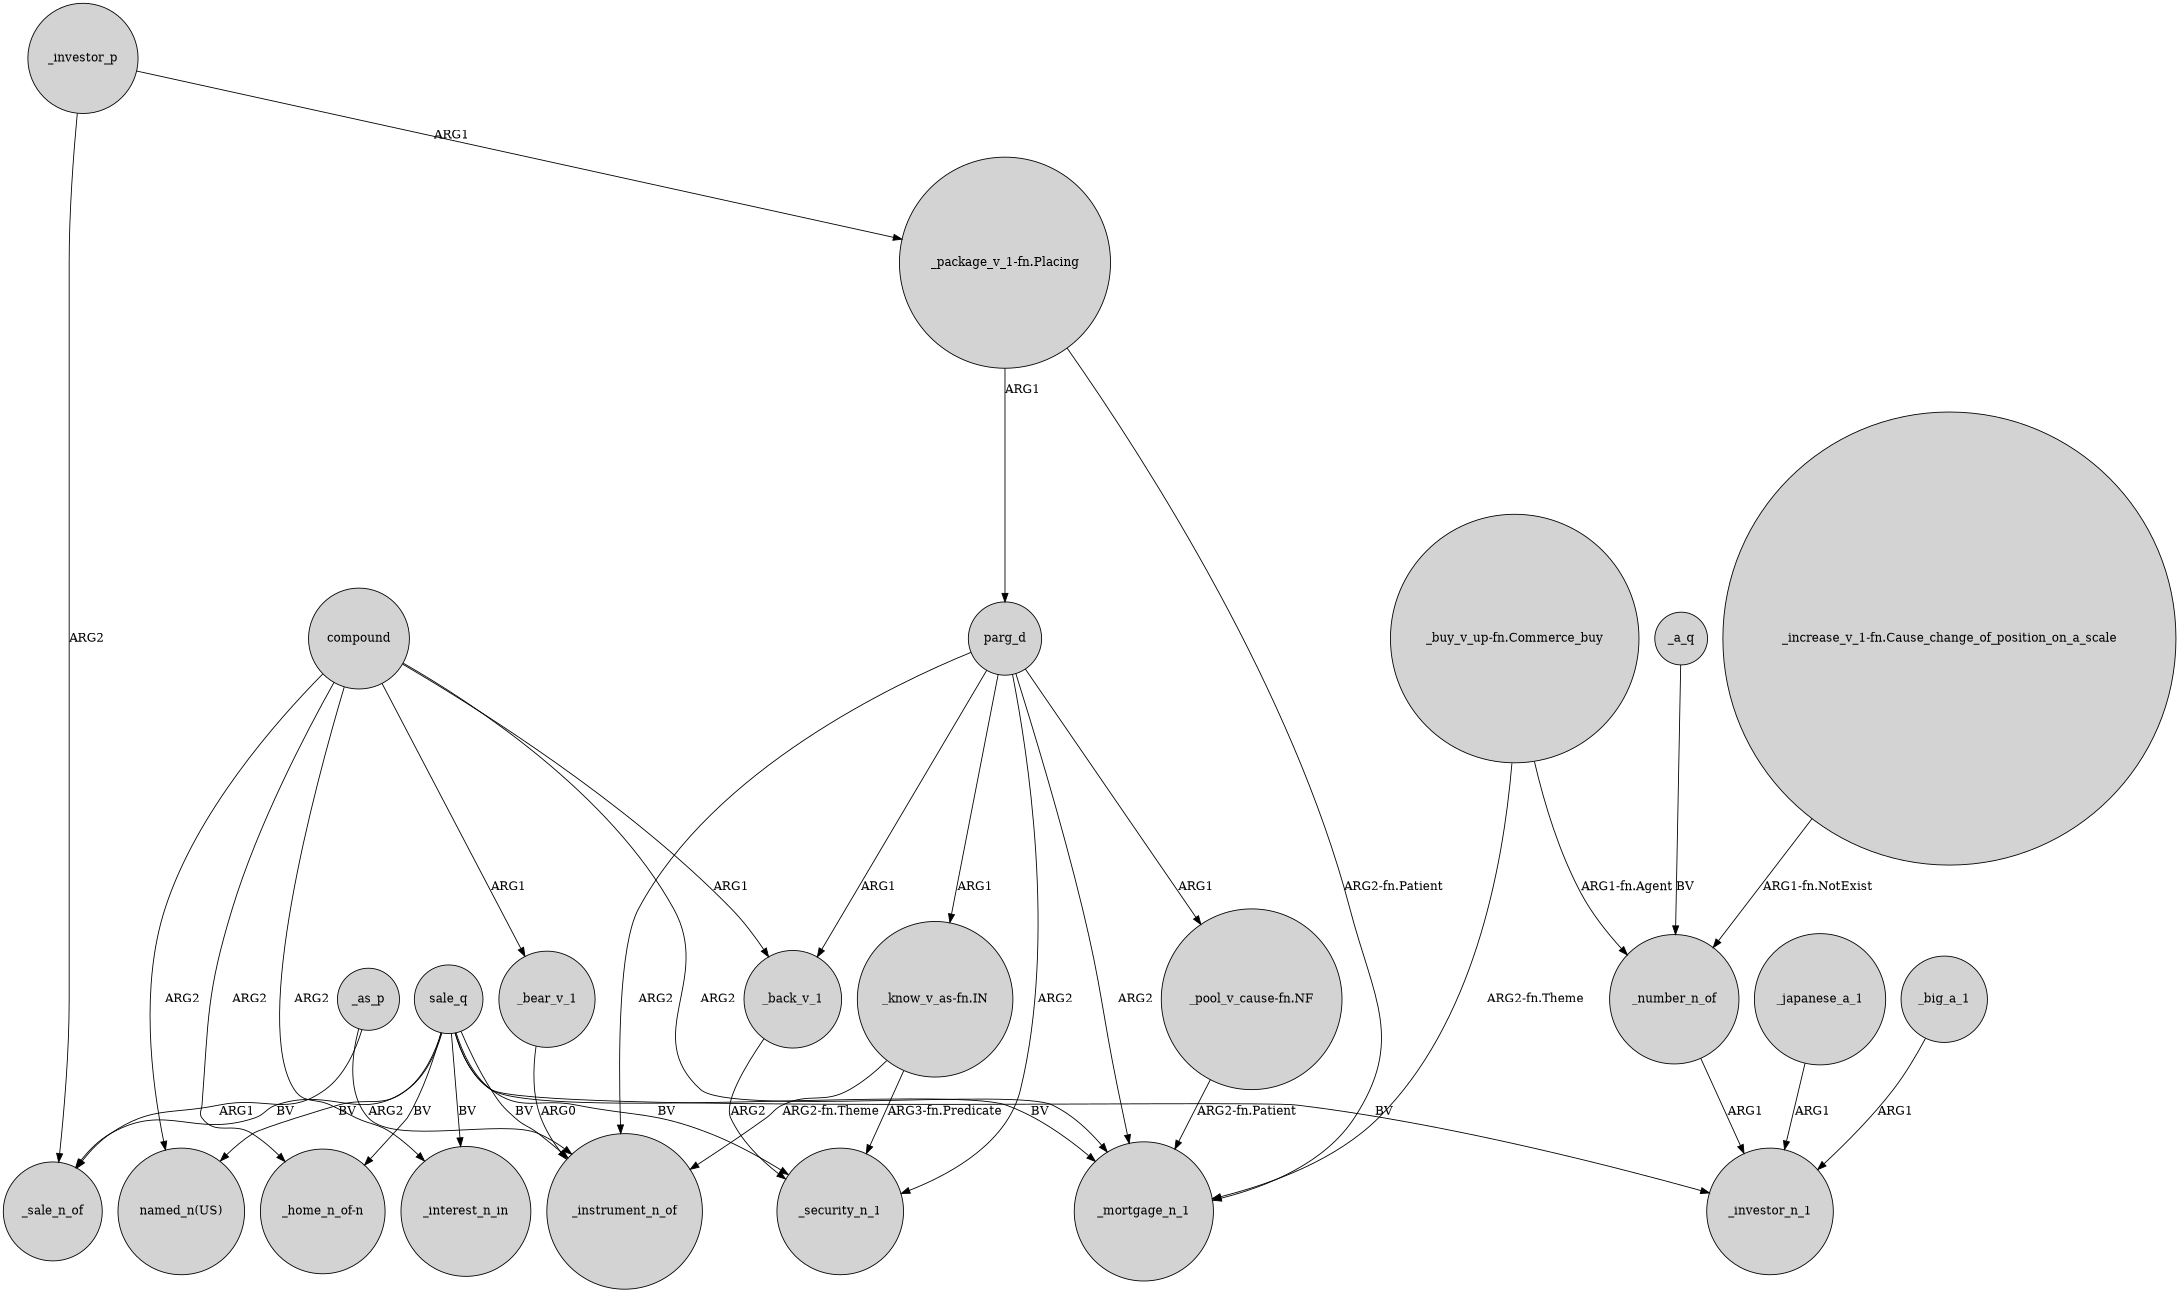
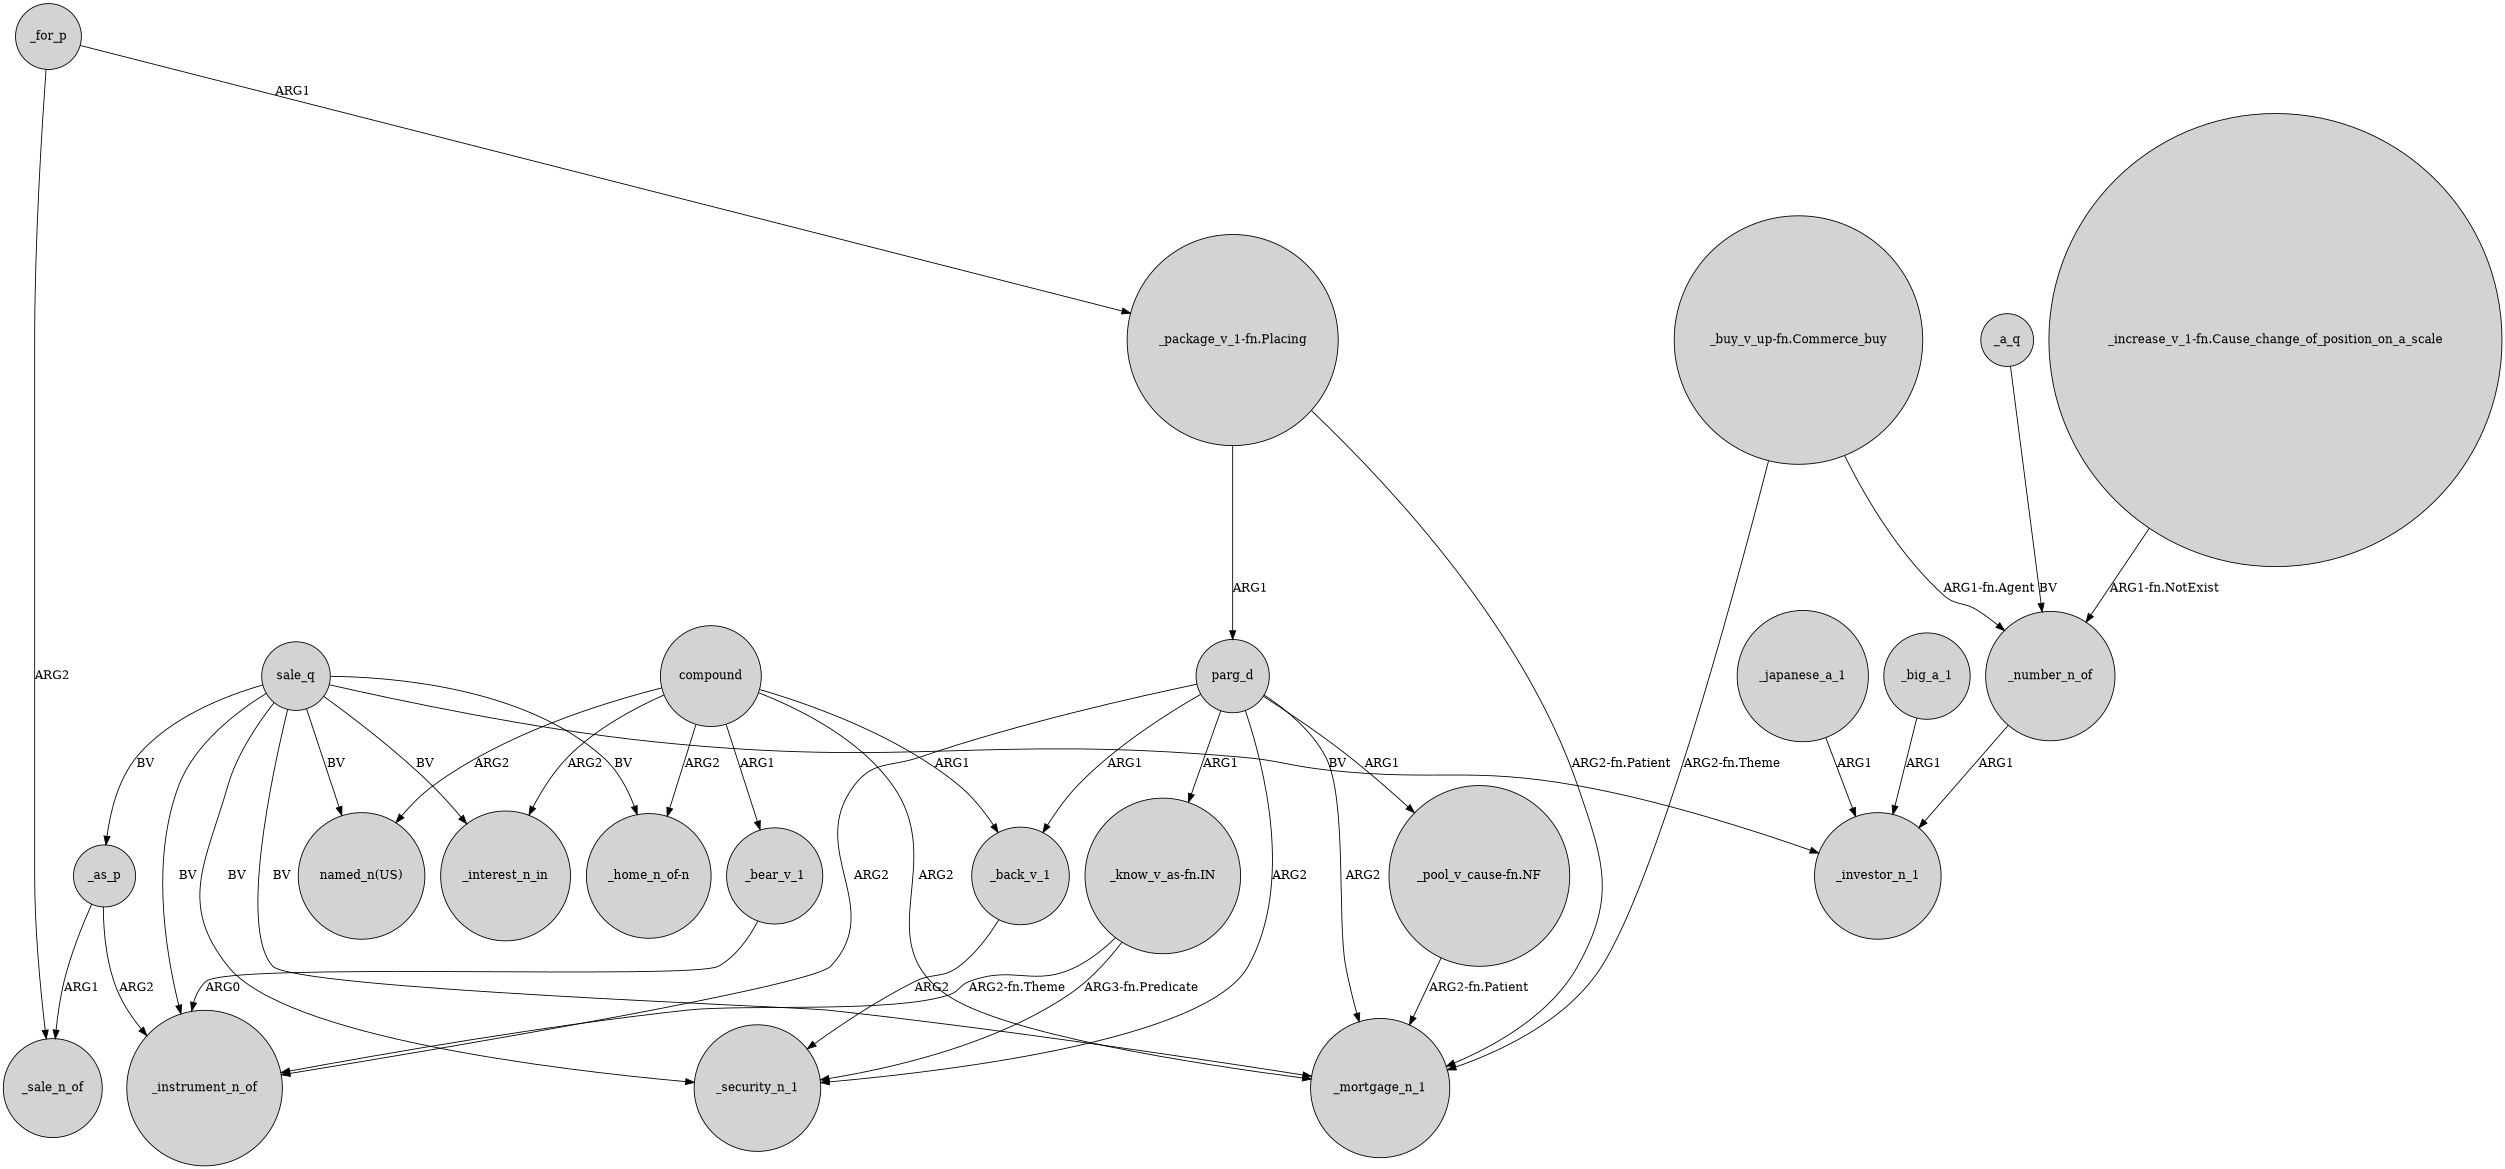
node "_investor_p": label "_investor_p" -> "_for_p"
edge "sale_q" -> "_sale_n_of": now "sale_q" -> "_as_p"
